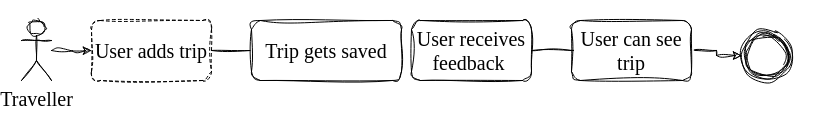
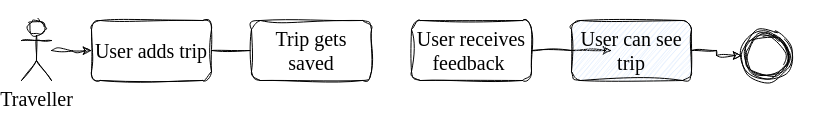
node "User adds trip": style dashed -> solid
node "Trip gets saved": size 150x60 -> 120x60
node "User can see trip": fillcolor #ffffff -> #dae8fc
